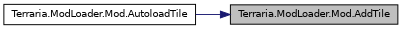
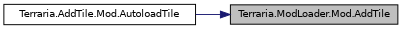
node "Terraria.ModLoader.Mod.AutoloadTile": label "Terraria.ModLoader.Mod.AutoloadTile" -> "Terraria.AddTile.Mod.AutoloadTile"
